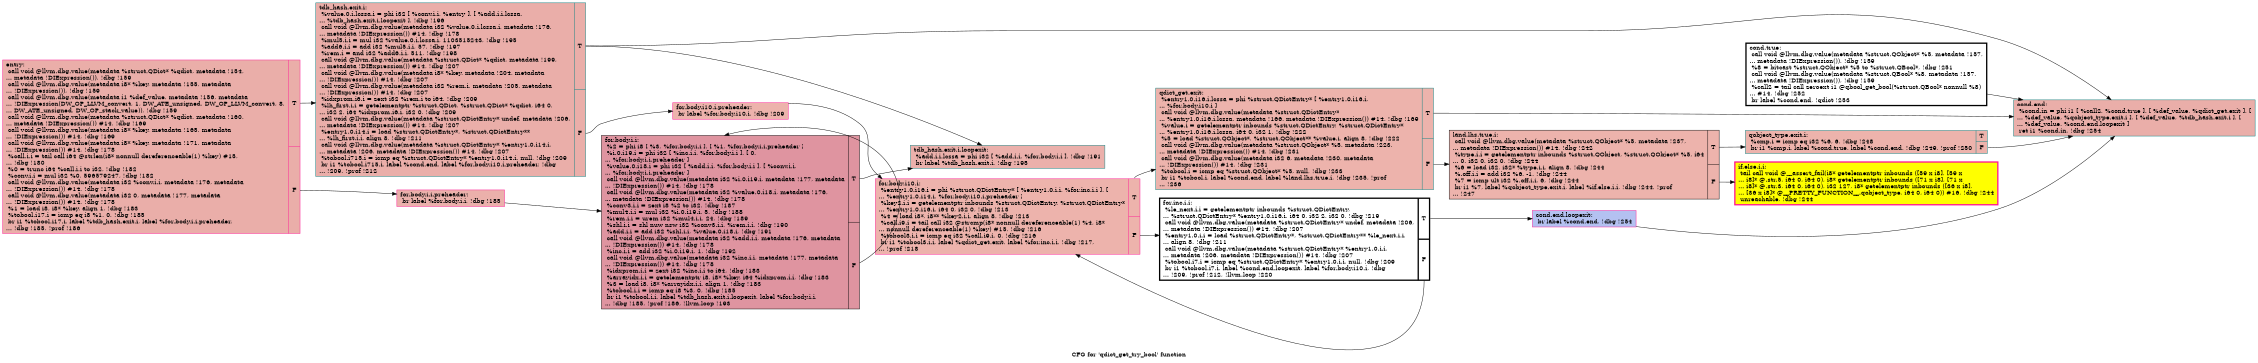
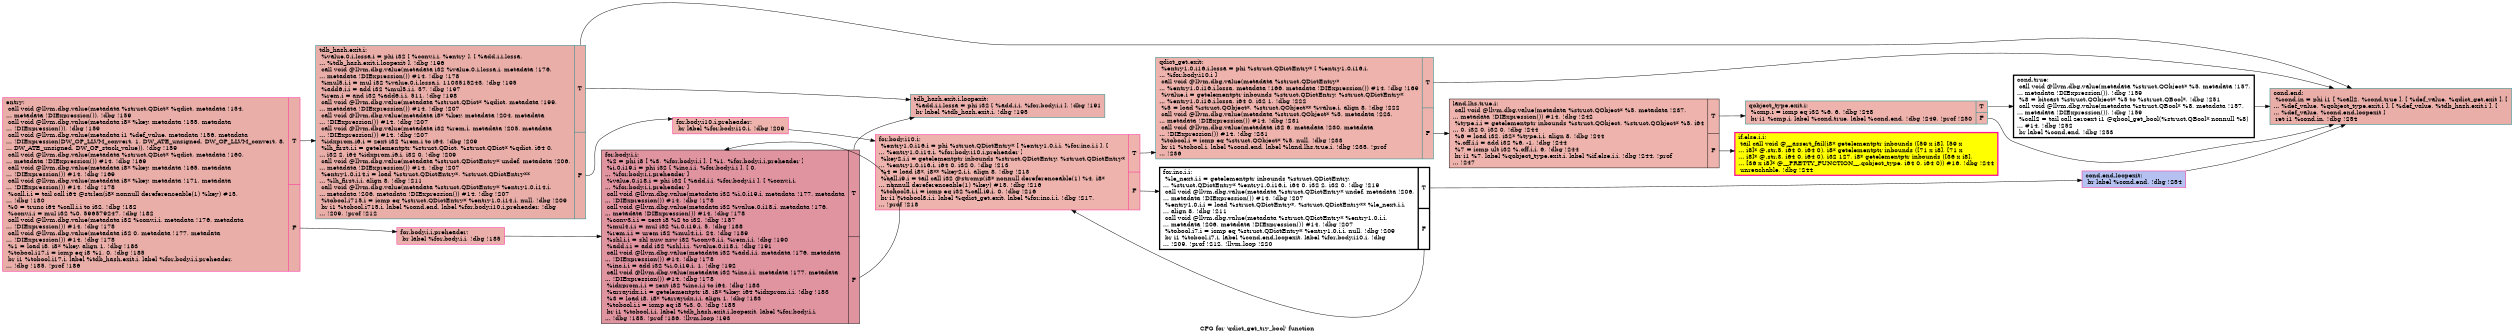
node "cond.true:": text "br label %cond.end, !qdict !253" -> "br label %cond.end, !dbg !253"
edge "qobject_type.exit.i:" -> "cond.true:": added
